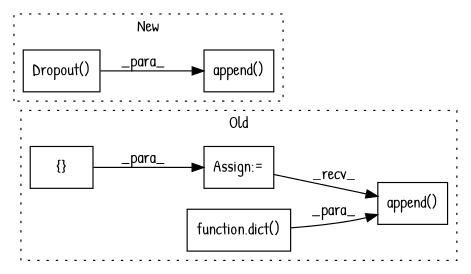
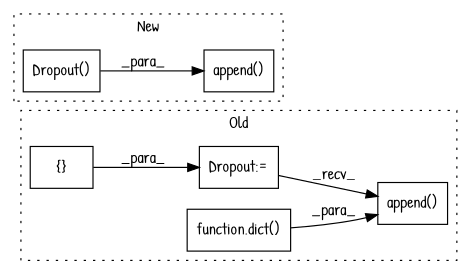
node "Assign:=": label "Assign:=" -> "Dropout:="
